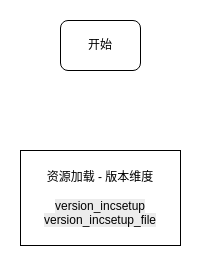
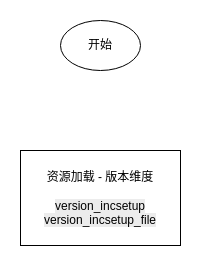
node "开始": shape rounded rectangle -> ellipse
